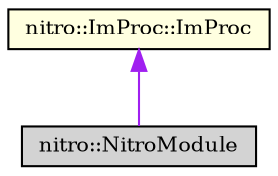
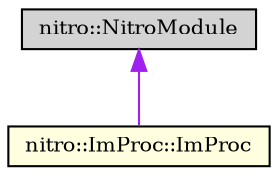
edge "nitro::NitroModule" -> "nitro::ImProc::ImProc": reversed
